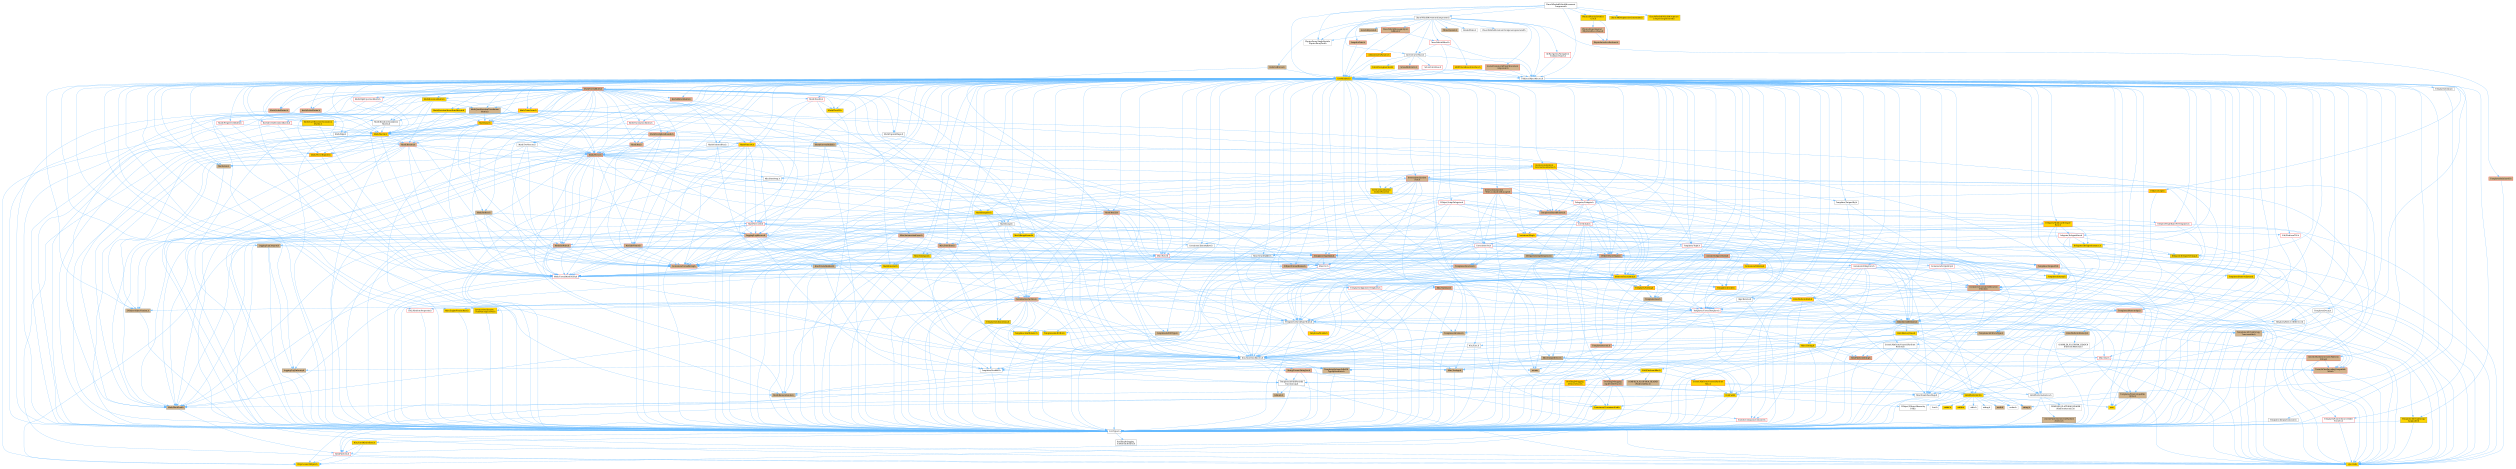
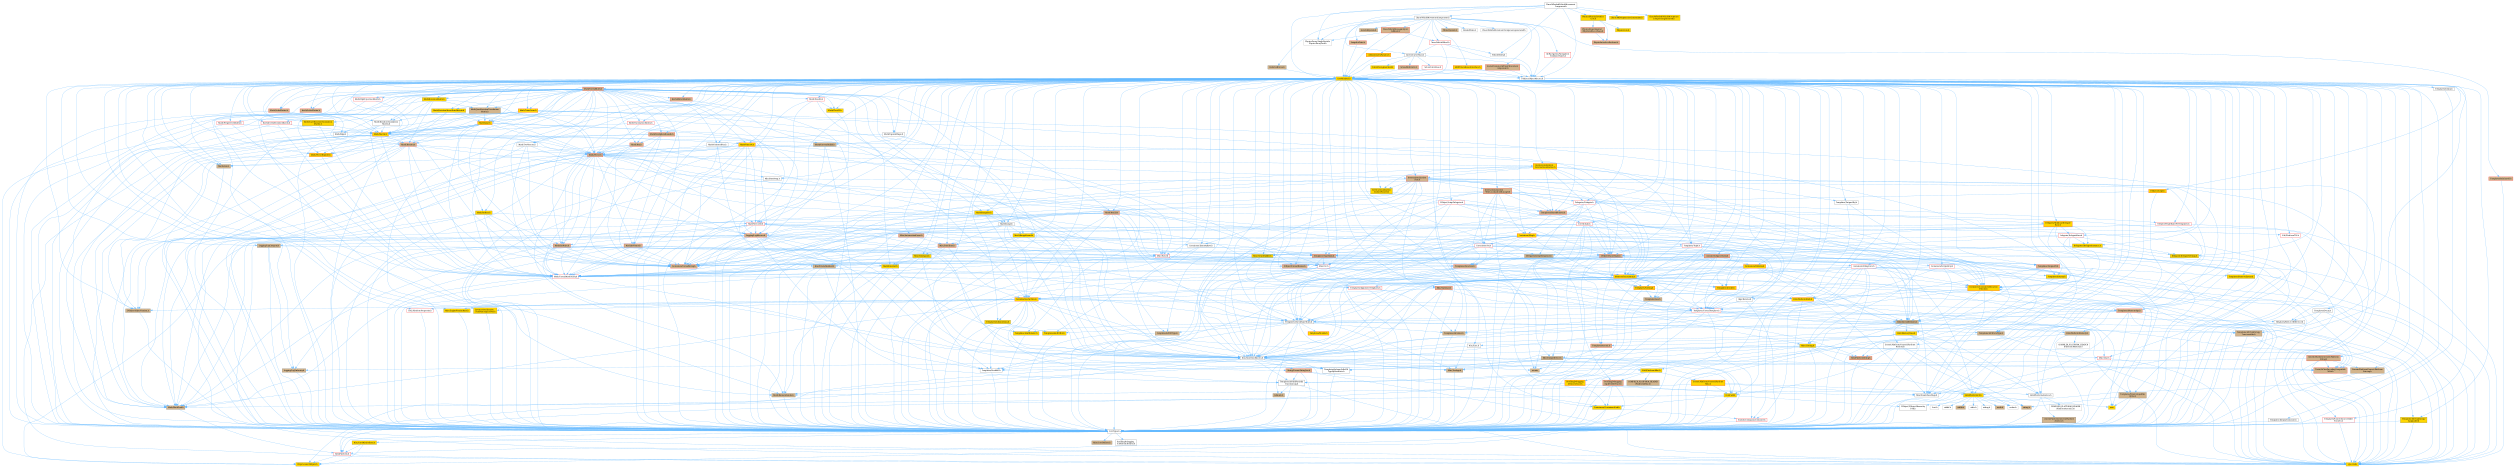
node "PhysicsCore.h": added
node "VehicleUtility.h": added
edge "DeferredForces.h" -> "Misc/AssertionMacros.h": now "CoreMinimal.h" -> "Misc/AssertionMacros.h"
node "Math/IntRect.h": fillcolor tan -> gold
node "Misc/StructBuilder.h": fillcolor white -> gold
node "Containers/ContainerAllocation Policies.h": fillcolor tan -> gold
node "Serialization/Archive.h": fillcolor tan -> gold
node "Templates/IsArrayOrRefOf TypeByPredicate.h": fillcolor tan -> white
node "GenericPlatform/GenericPlatform Stricmp.h": added
node "stddef.h": fillcolor gold -> white
node "stdlib.h": fillcolor gold -> tan
node "Misc/CoreDefines.h": added
